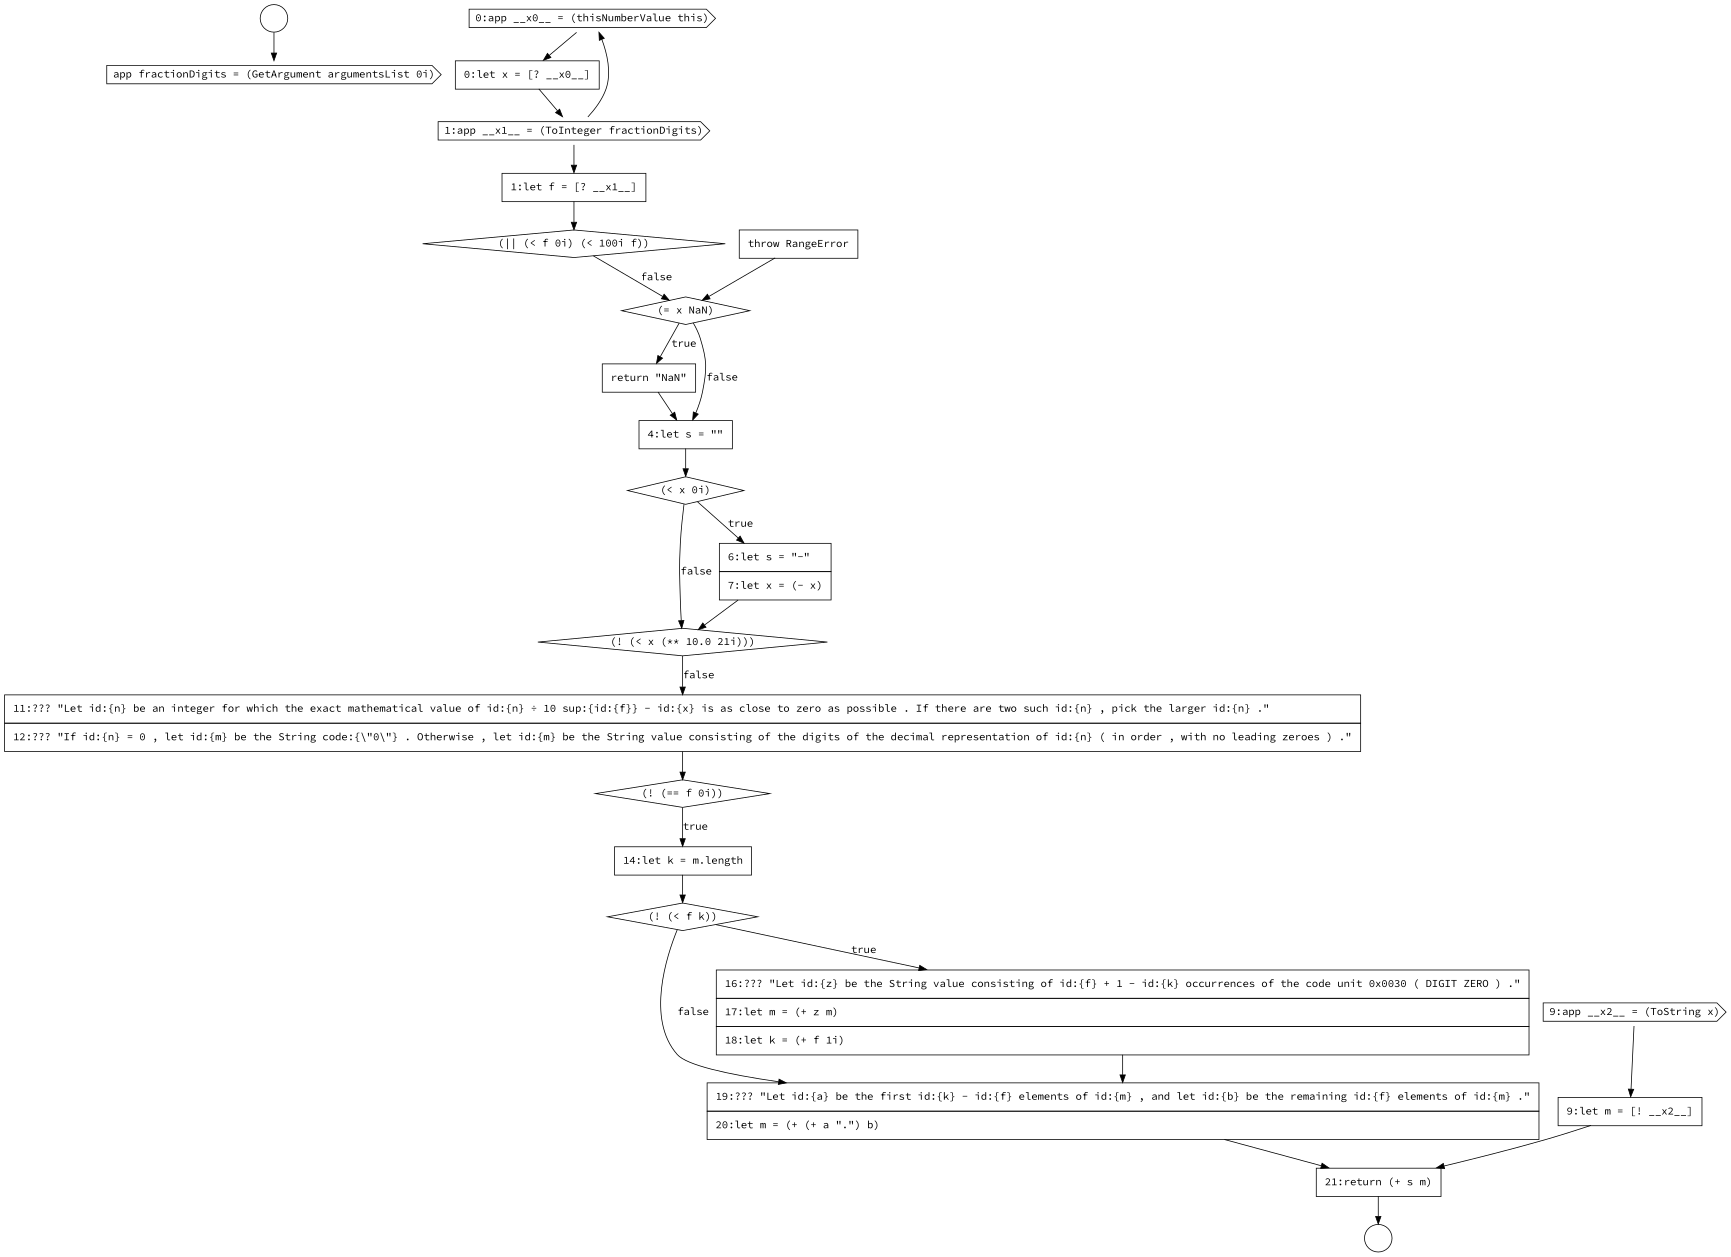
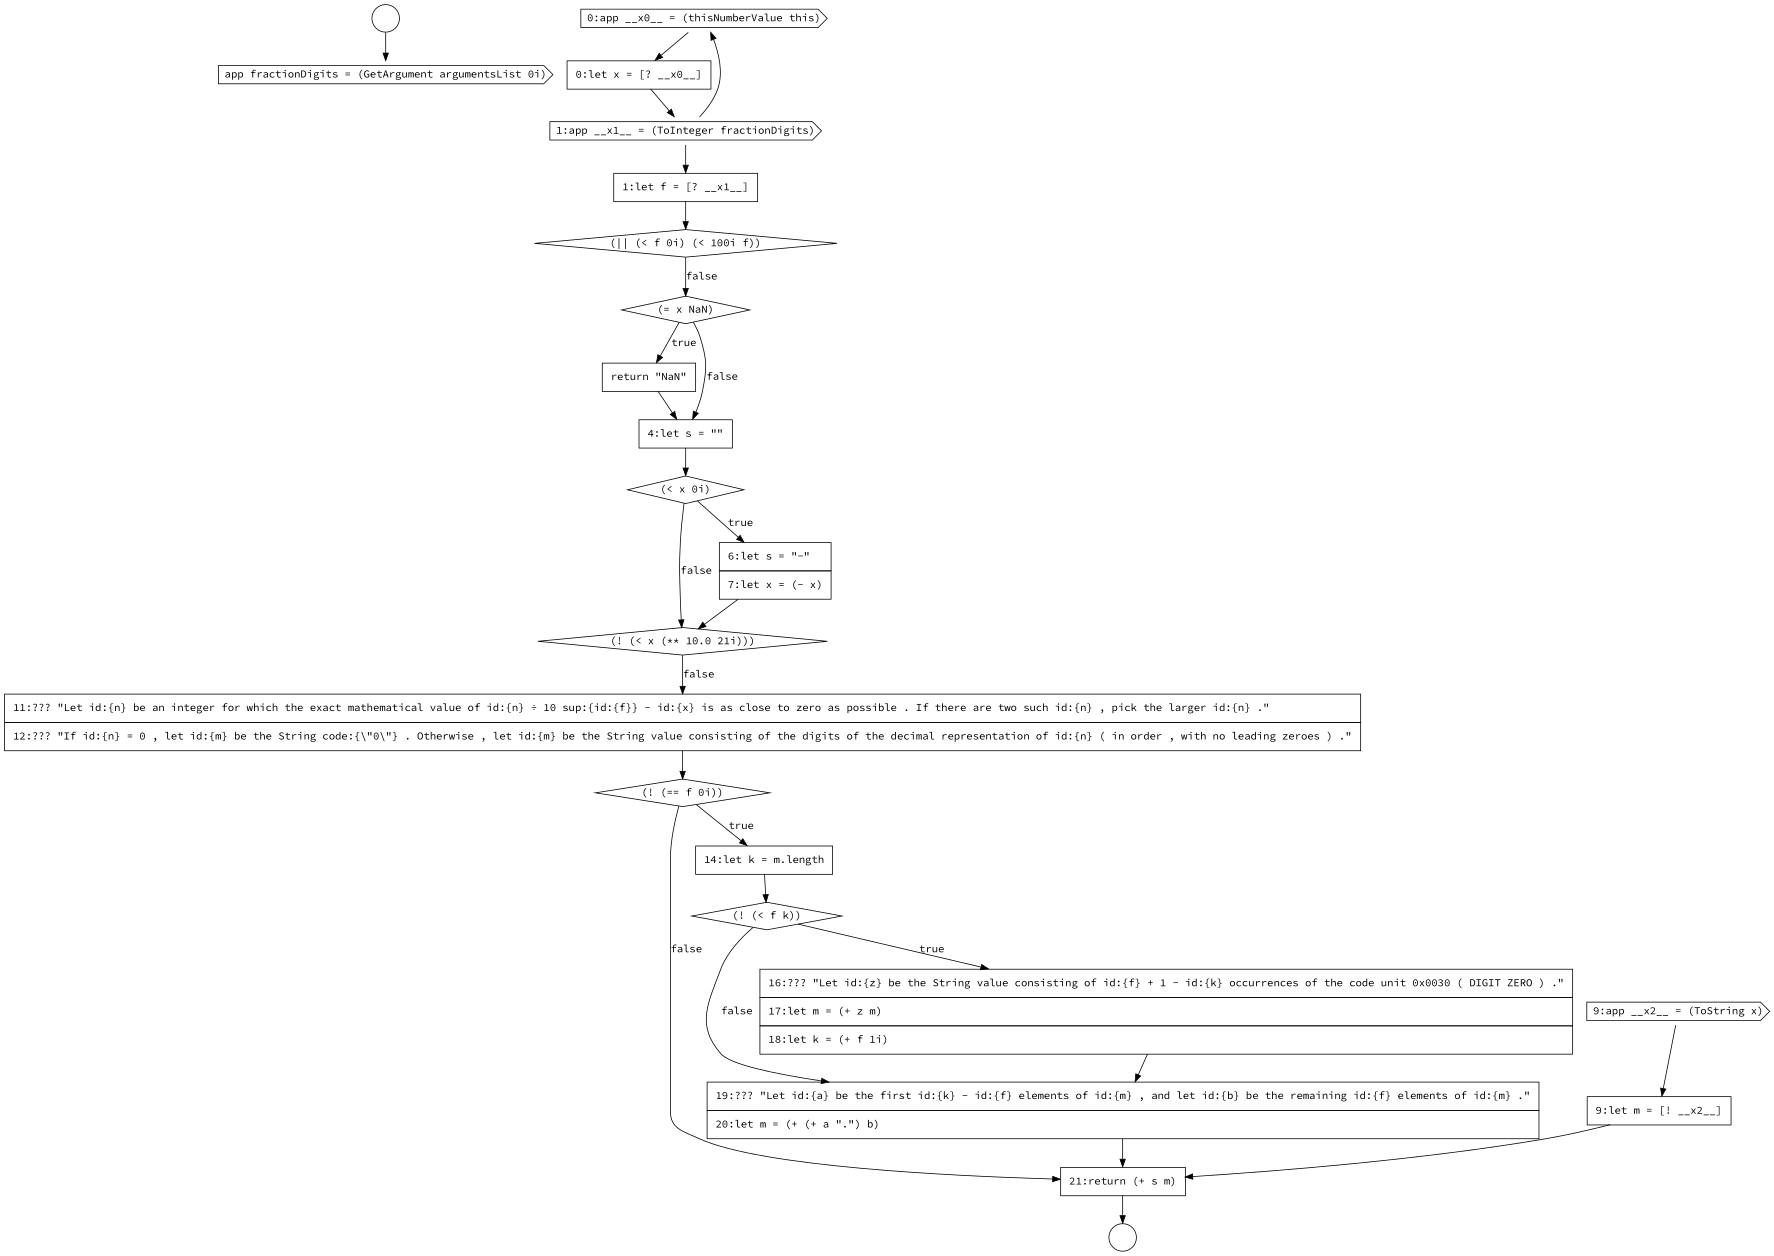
node "throw RangeError": removed
edge "(! (== f 0i))" -> "21:return (+ s m)": added, label "false"
